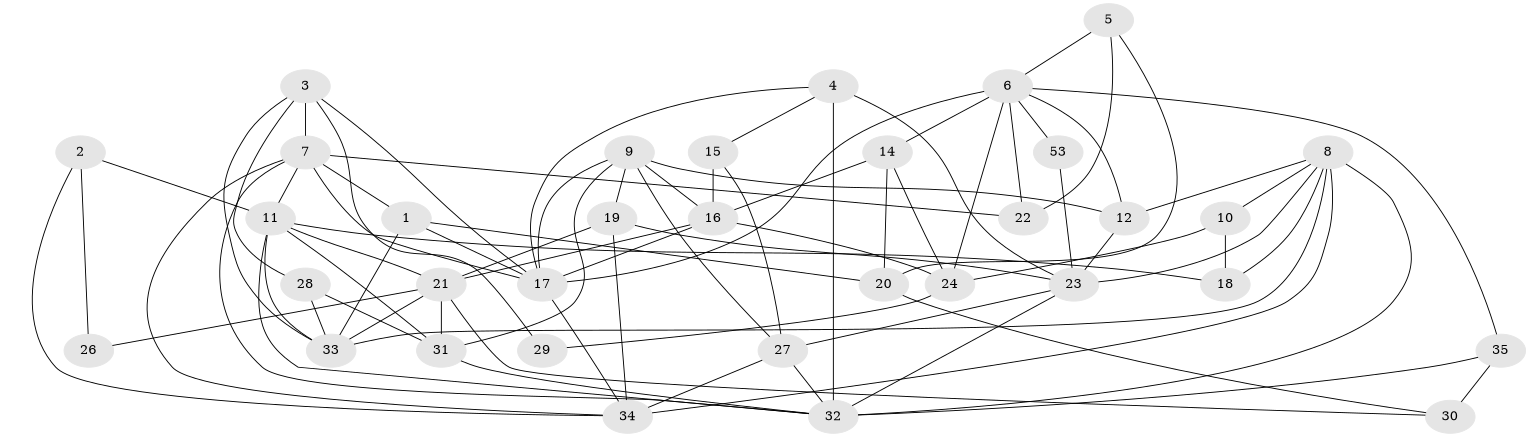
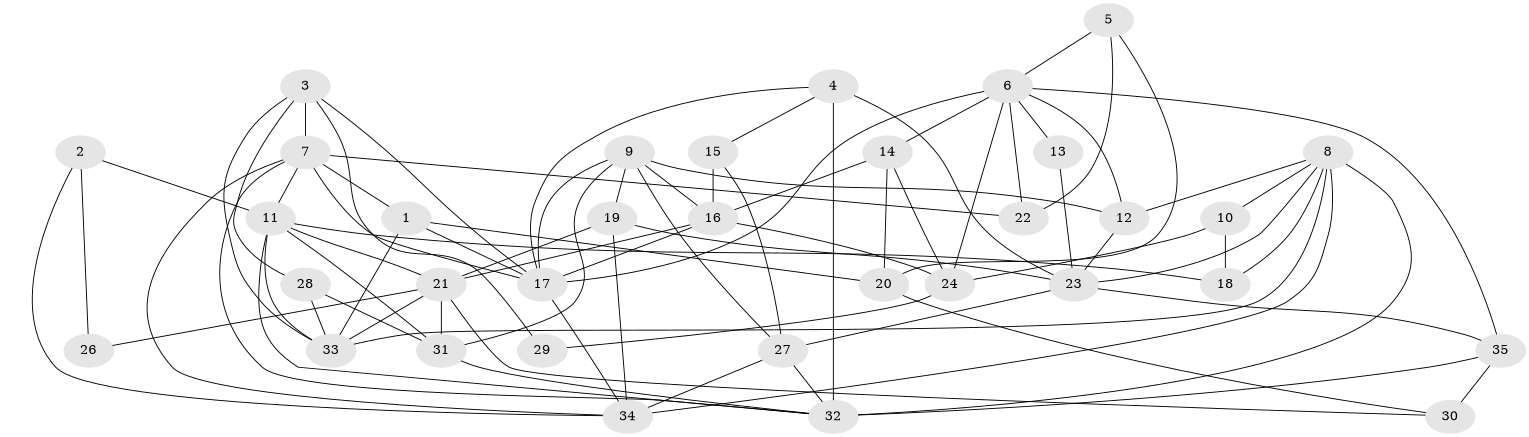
node "53": label "53" -> "13"
edge "23" -- "32": now "23" -- "35"
